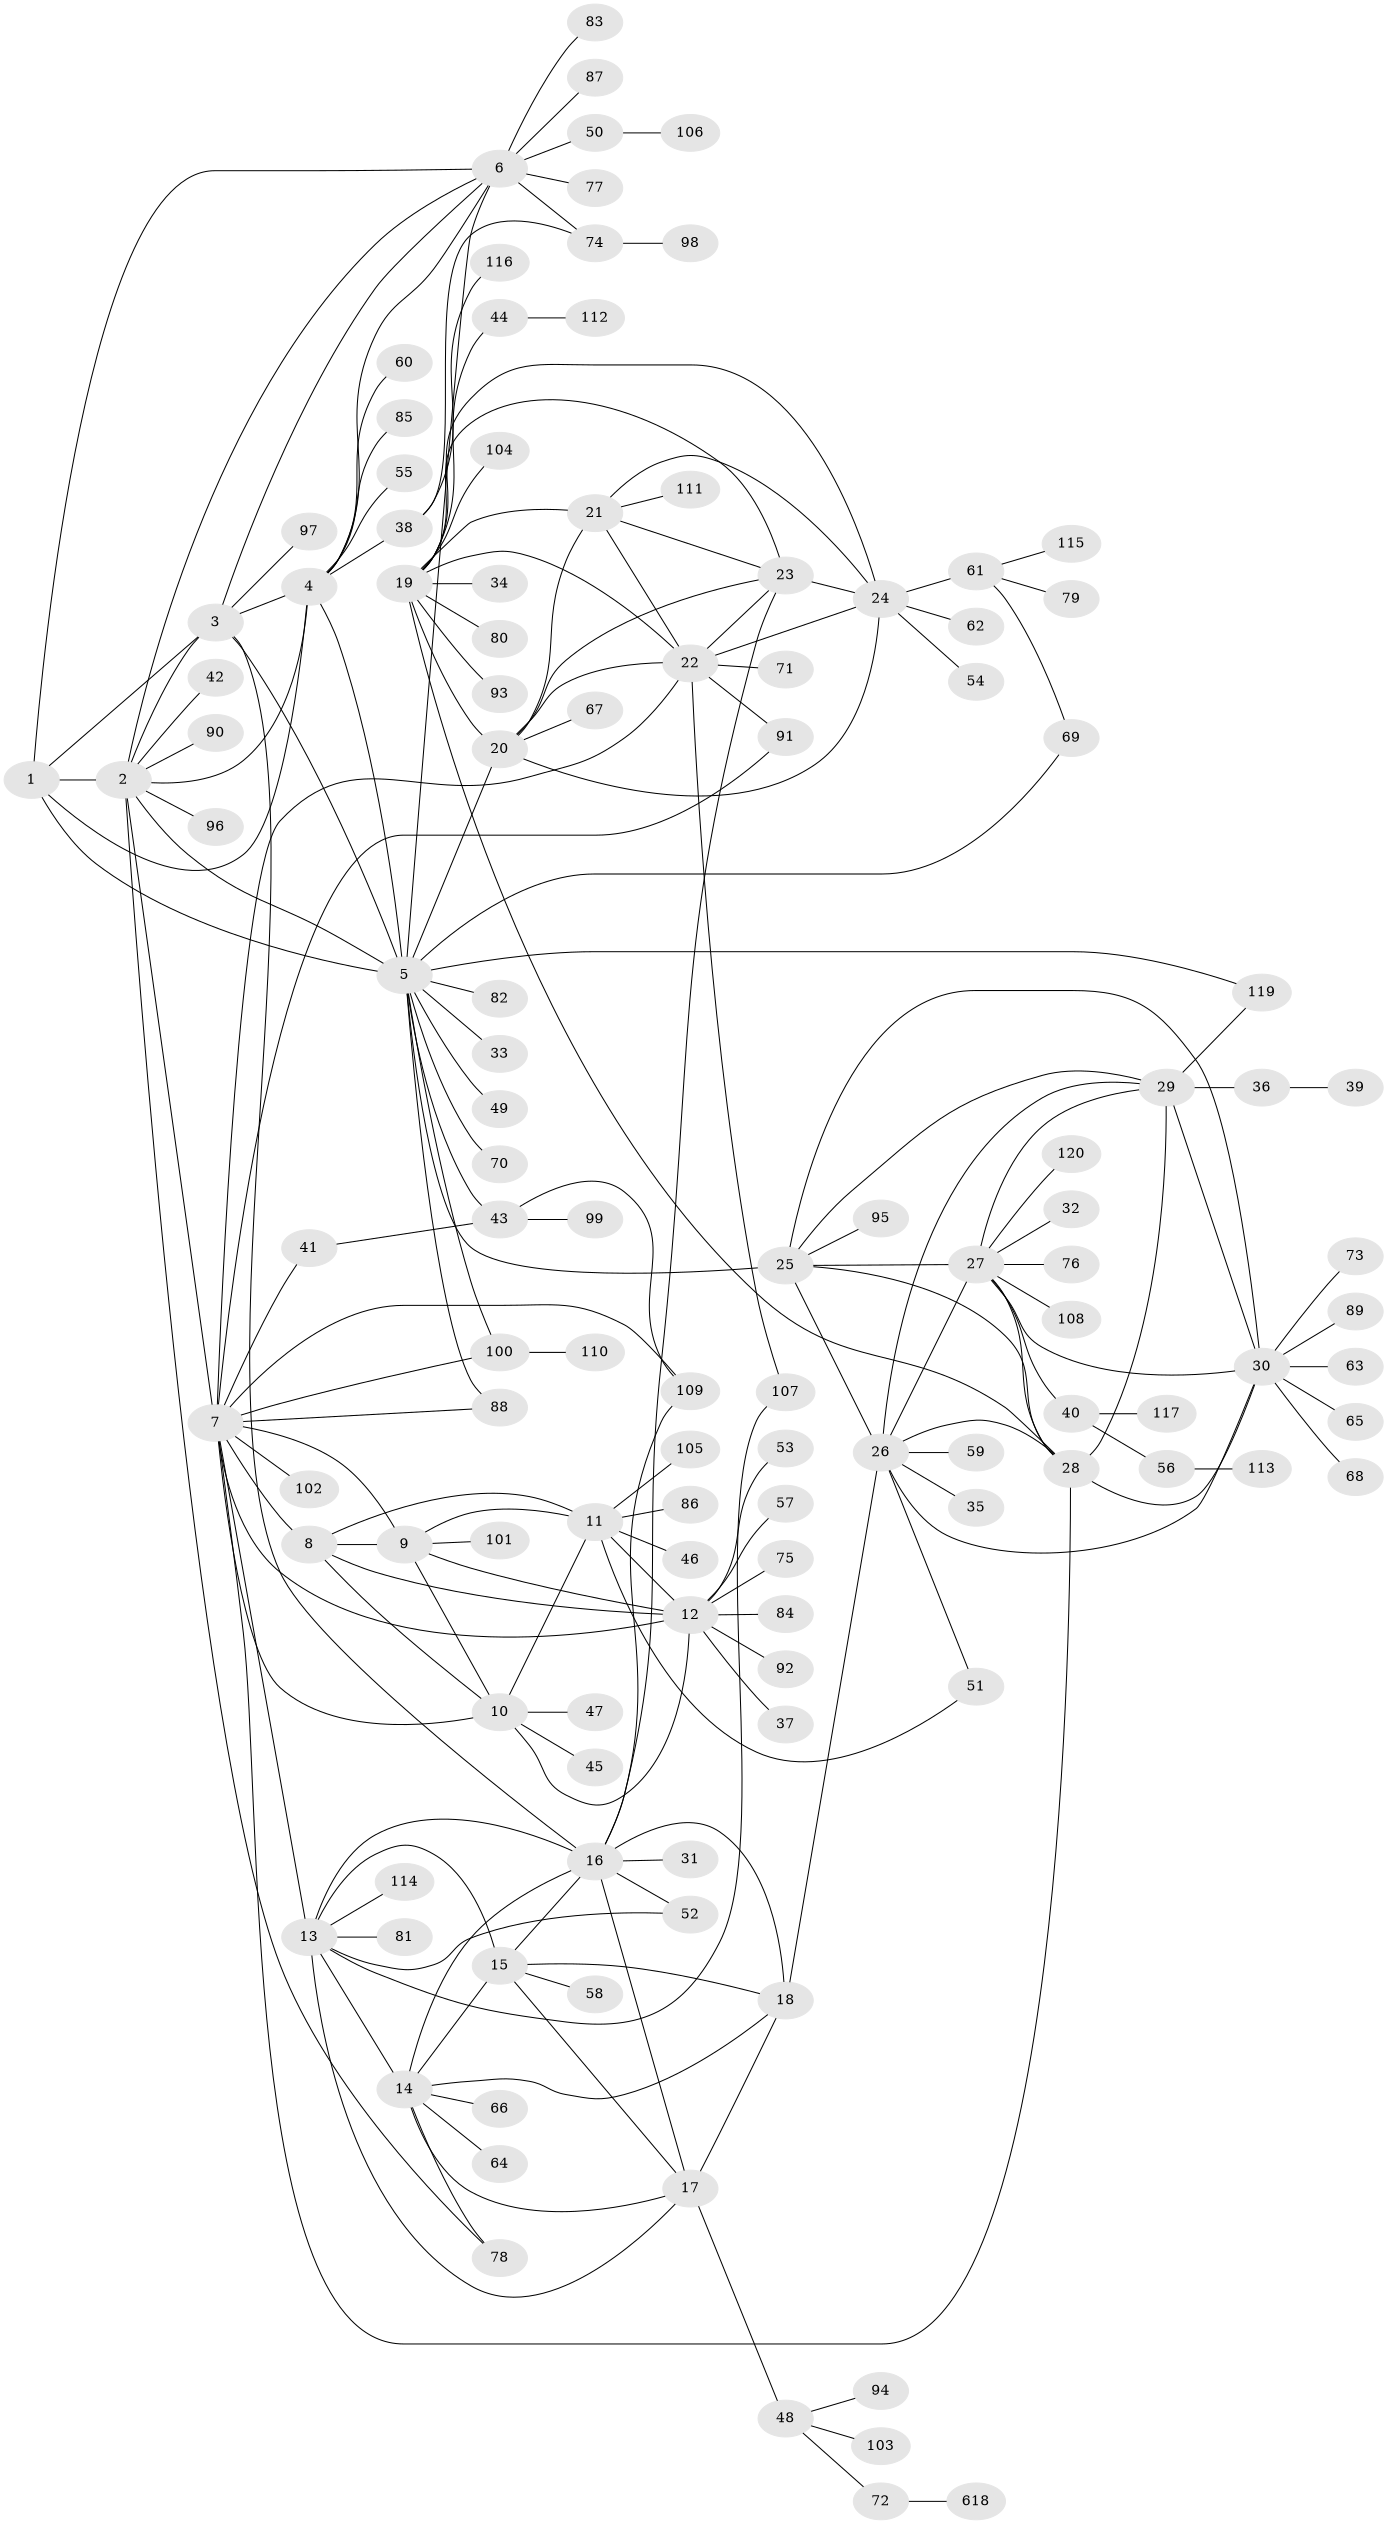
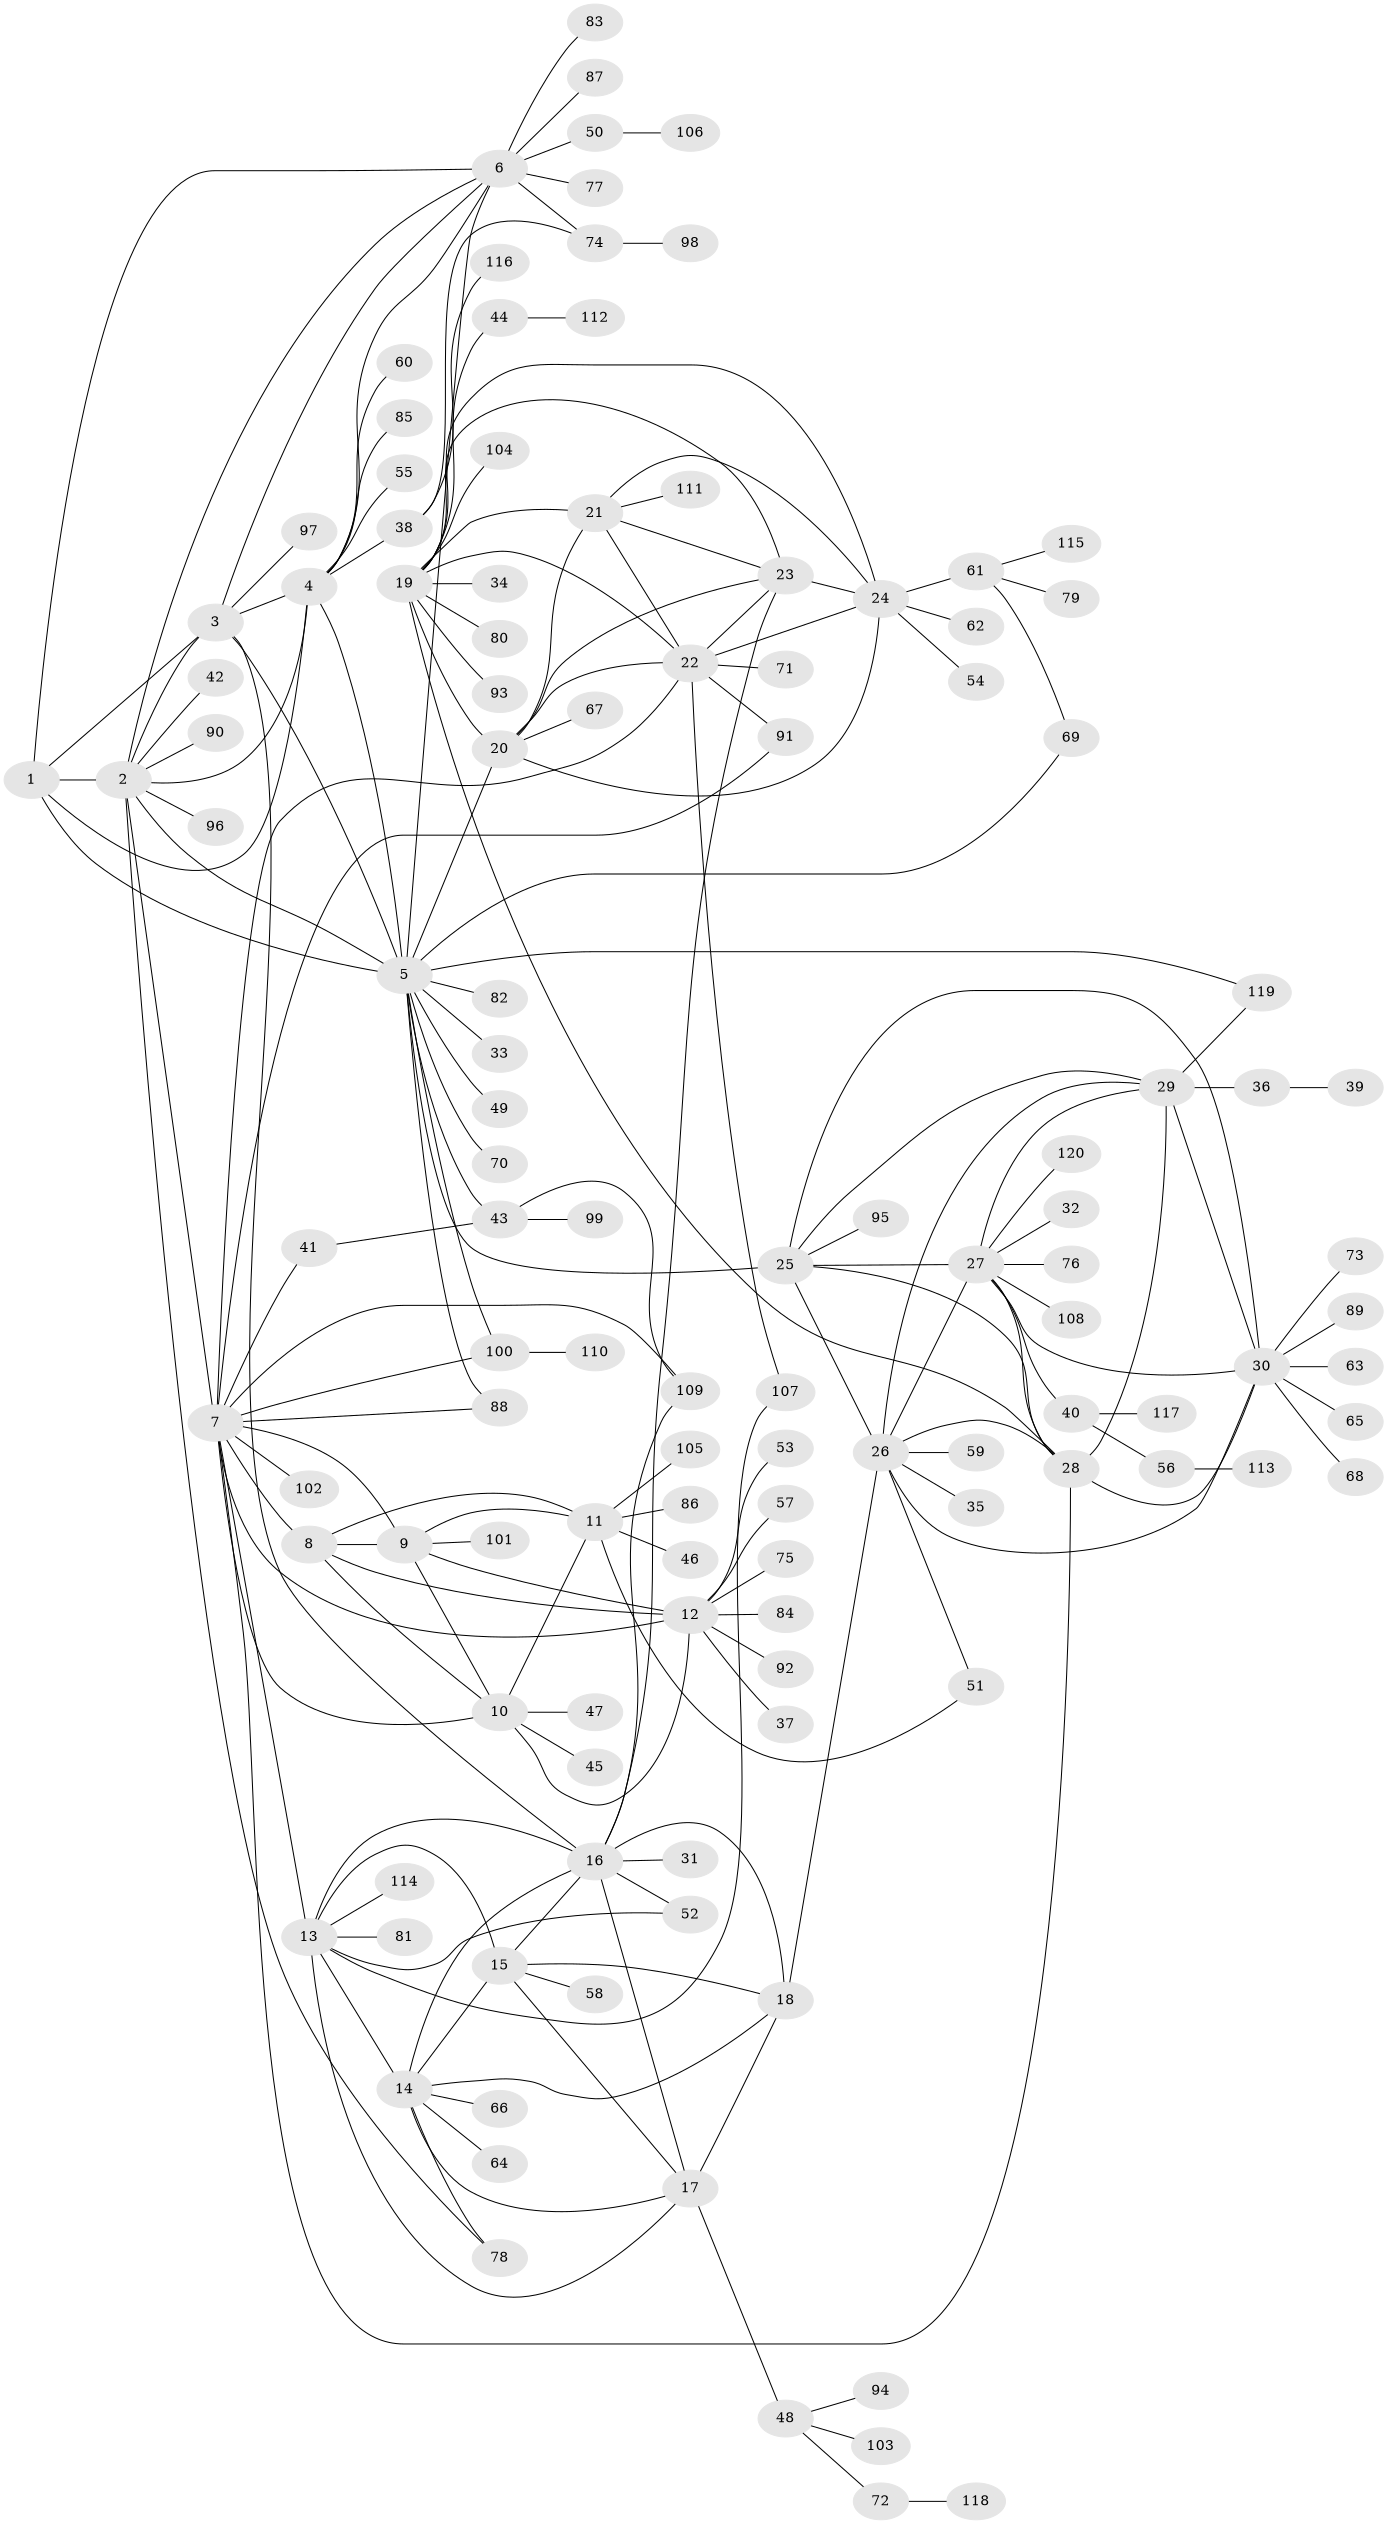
edge "11" -- "12": removed
node "618": label "618" -> "118"
